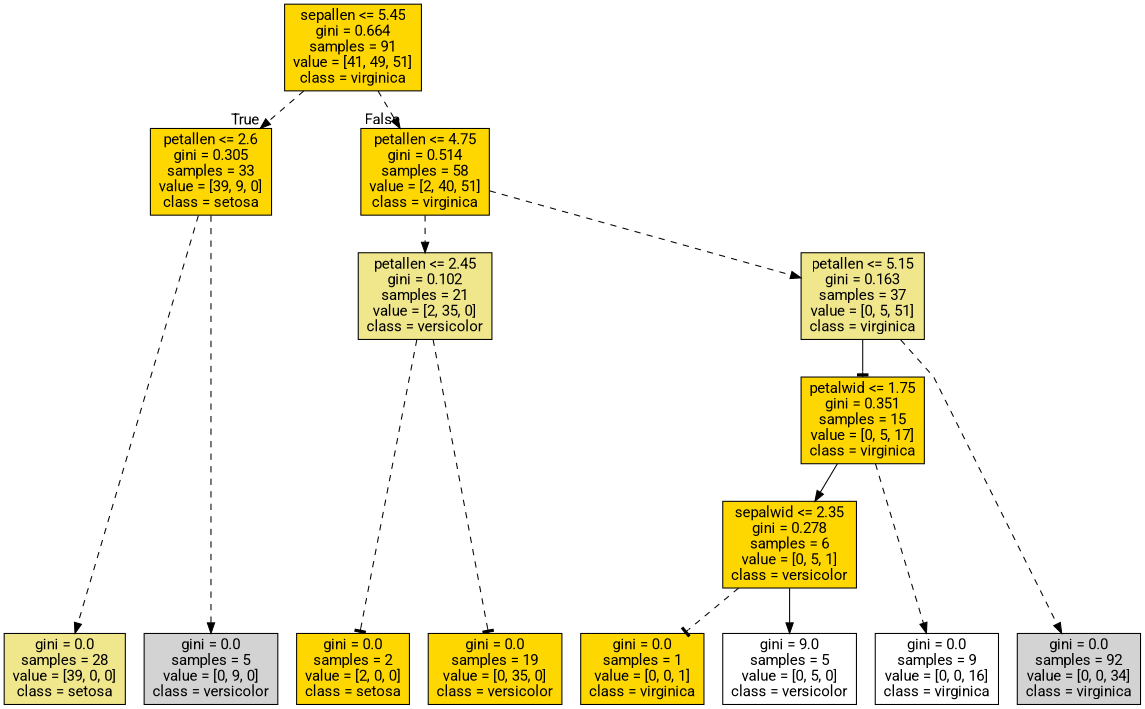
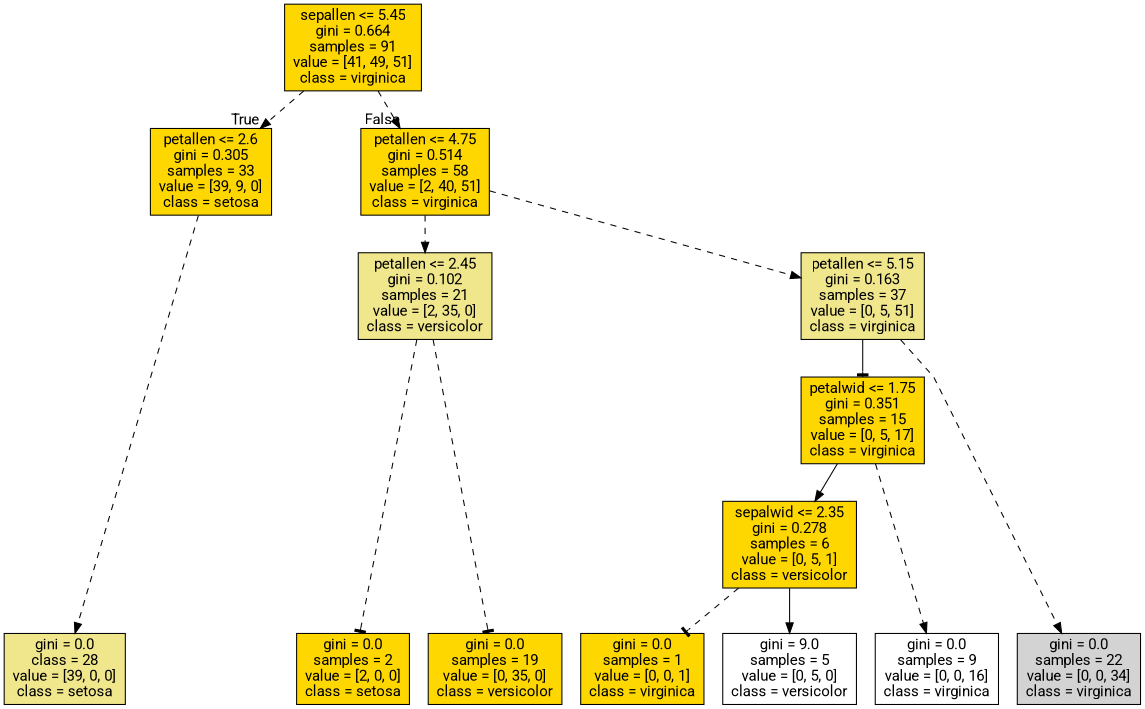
node "gini = 0.0 samples = 28 value = [39, 0, 0] class = setosa": label "gini = 0.0 samples = 28 value = [39, 0, 0] class = setosa" -> "gini = 0.0 class = 28 value = [39, 0, 0] class = setosa"
node "gini = 0.0 samples = 5 value = [0, 9, 0] class = versicolor": removed
node "gini = 0.0 samples = 92 value = [0, 0, 34] class = virginica": label "gini = 0.0 samples = 92 value = [0, 0, 34] class = virginica" -> "gini = 0.0 samples = 22 value = [0, 0, 34] class = virginica"
